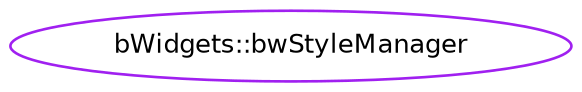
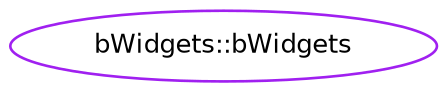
node "bWidgets::bwStyleManager": label "bWidgets::bwStyleManager" -> "bWidgets::bWidgets"
